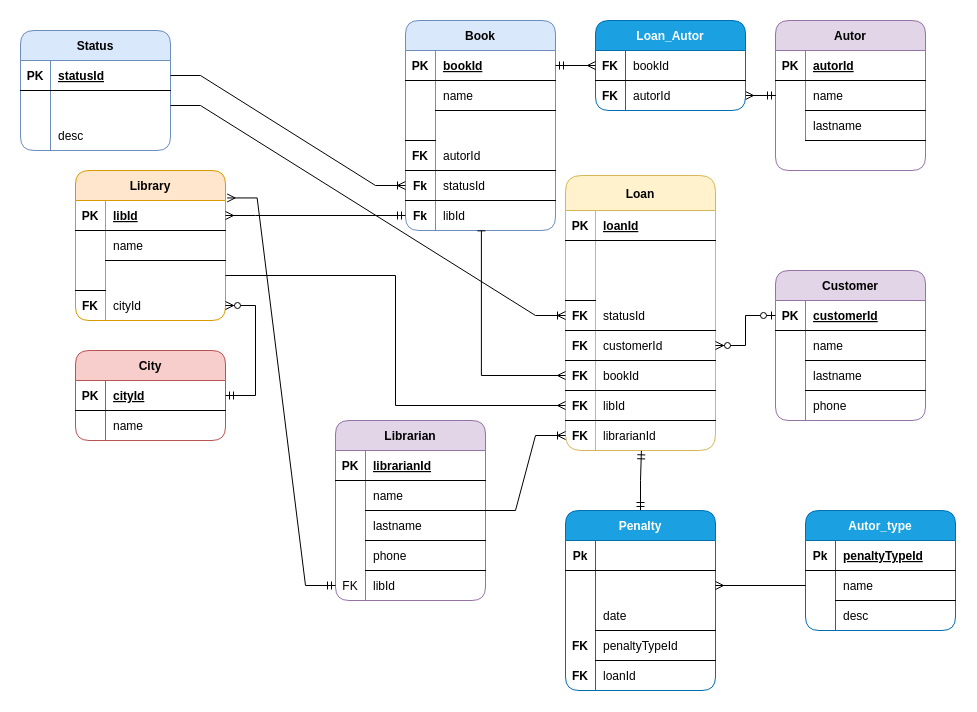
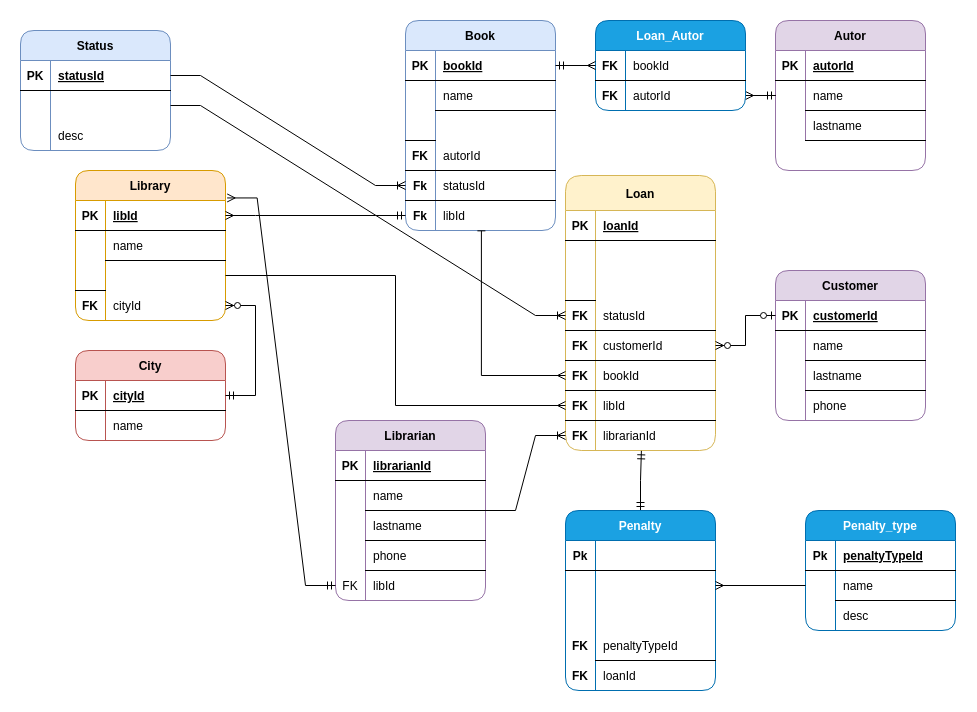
node "Autor_type": label "Autor_type" -> "Penalty_type"
node "date": removed
